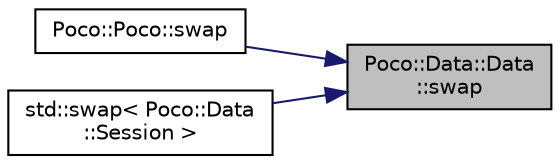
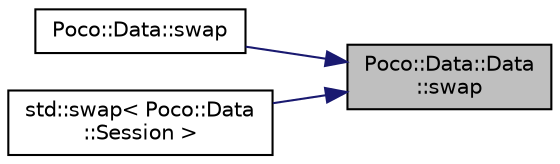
node "Poco::Poco::swap": label "Poco::Poco::swap" -> "Poco::Data::swap"
